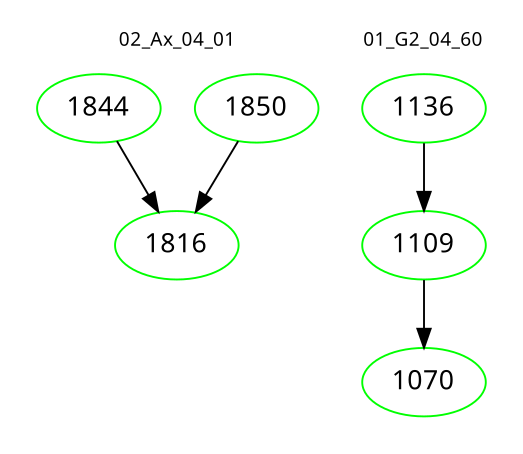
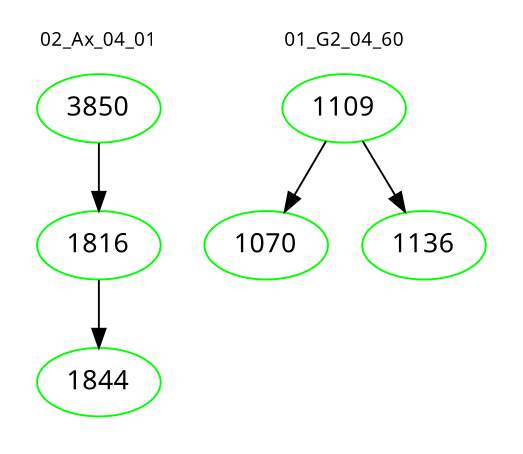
node "1850": label "1850" -> "3850"
edge "1844" -> "1816": reversed
edge "1136" -> "1109": reversed
